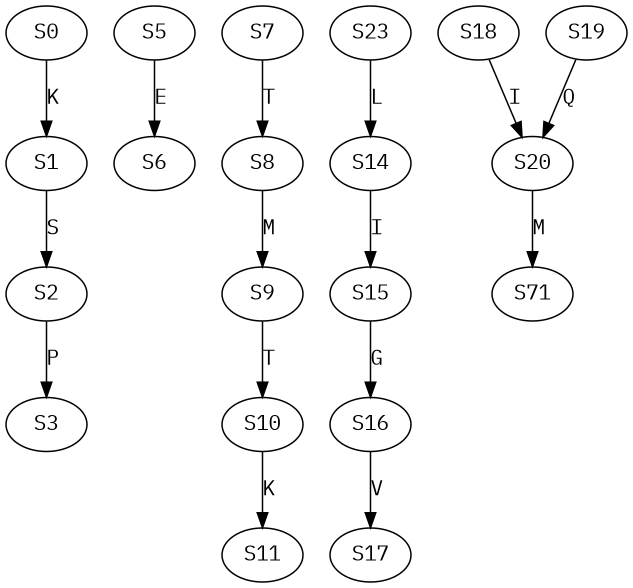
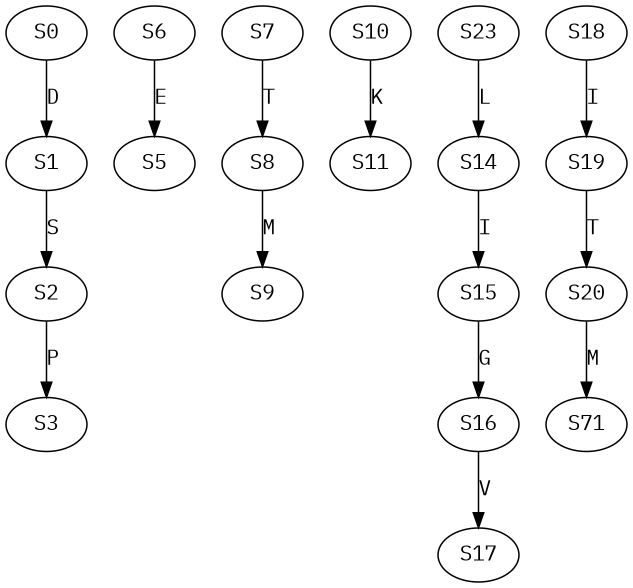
edge "S5" -> "S6": reversed
edge "S18" -> "S20": now "S18" -> "S19"
edge "S0" -> "S1": label "K" -> "D"
edge "S19" -> "S20": label "Q" -> "T"
edge "S9" -> "S10": removed, label "T"
